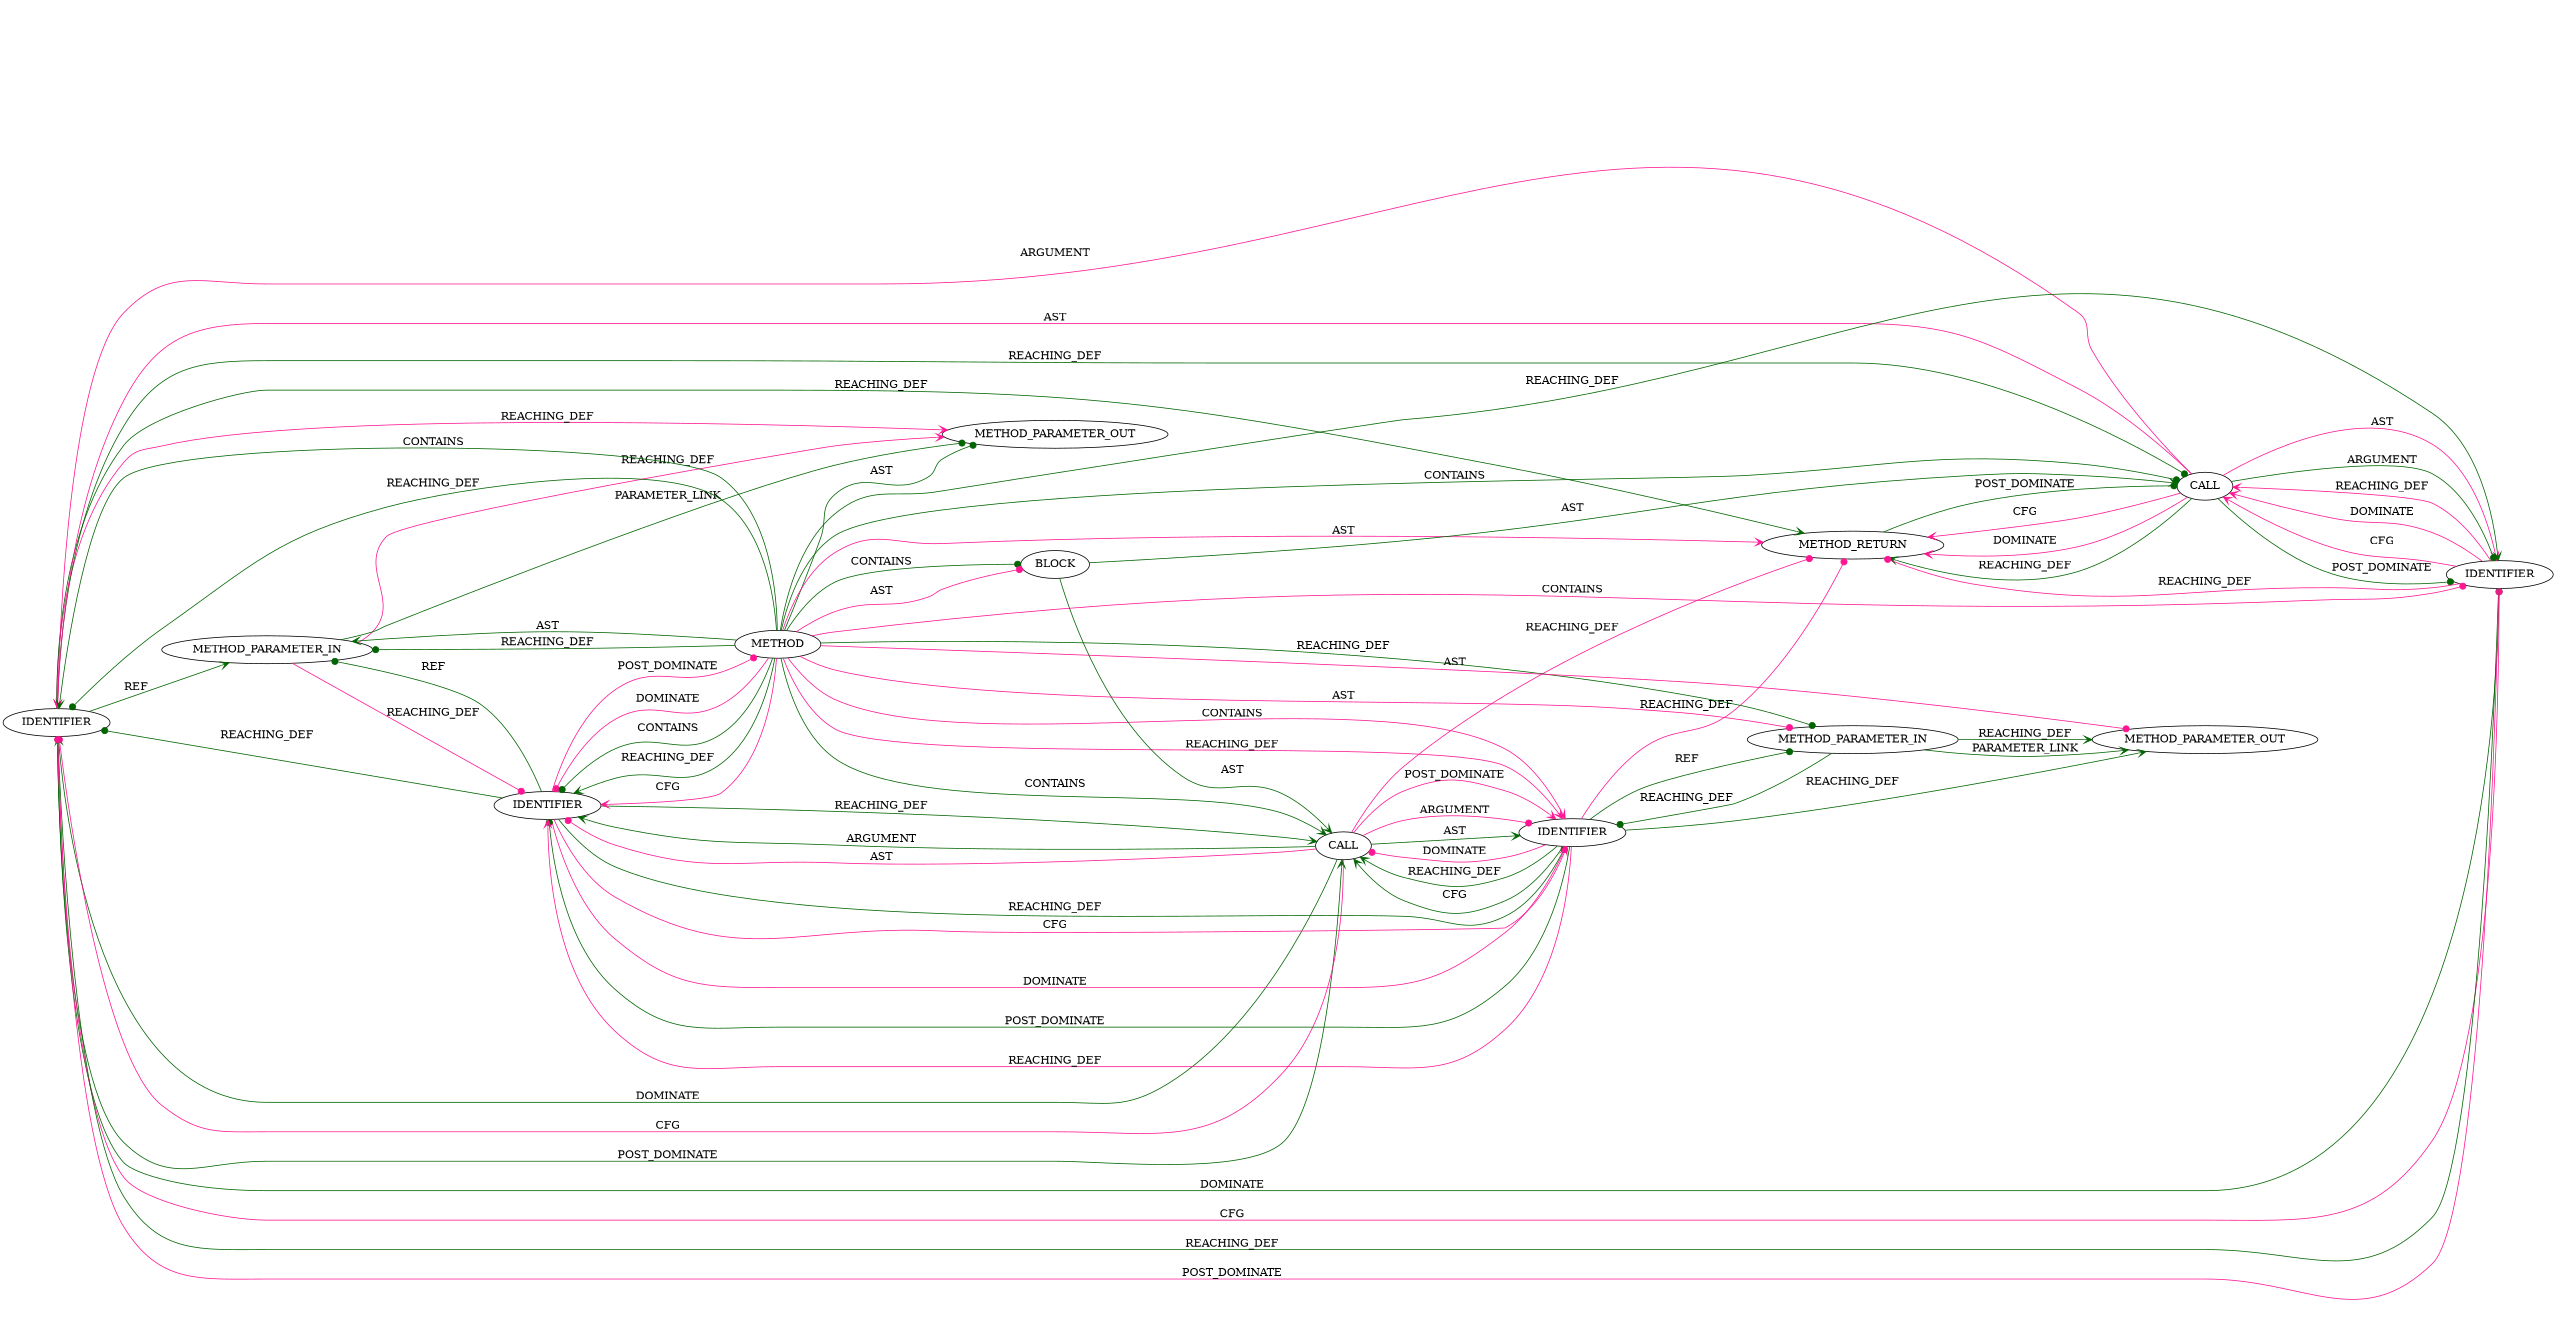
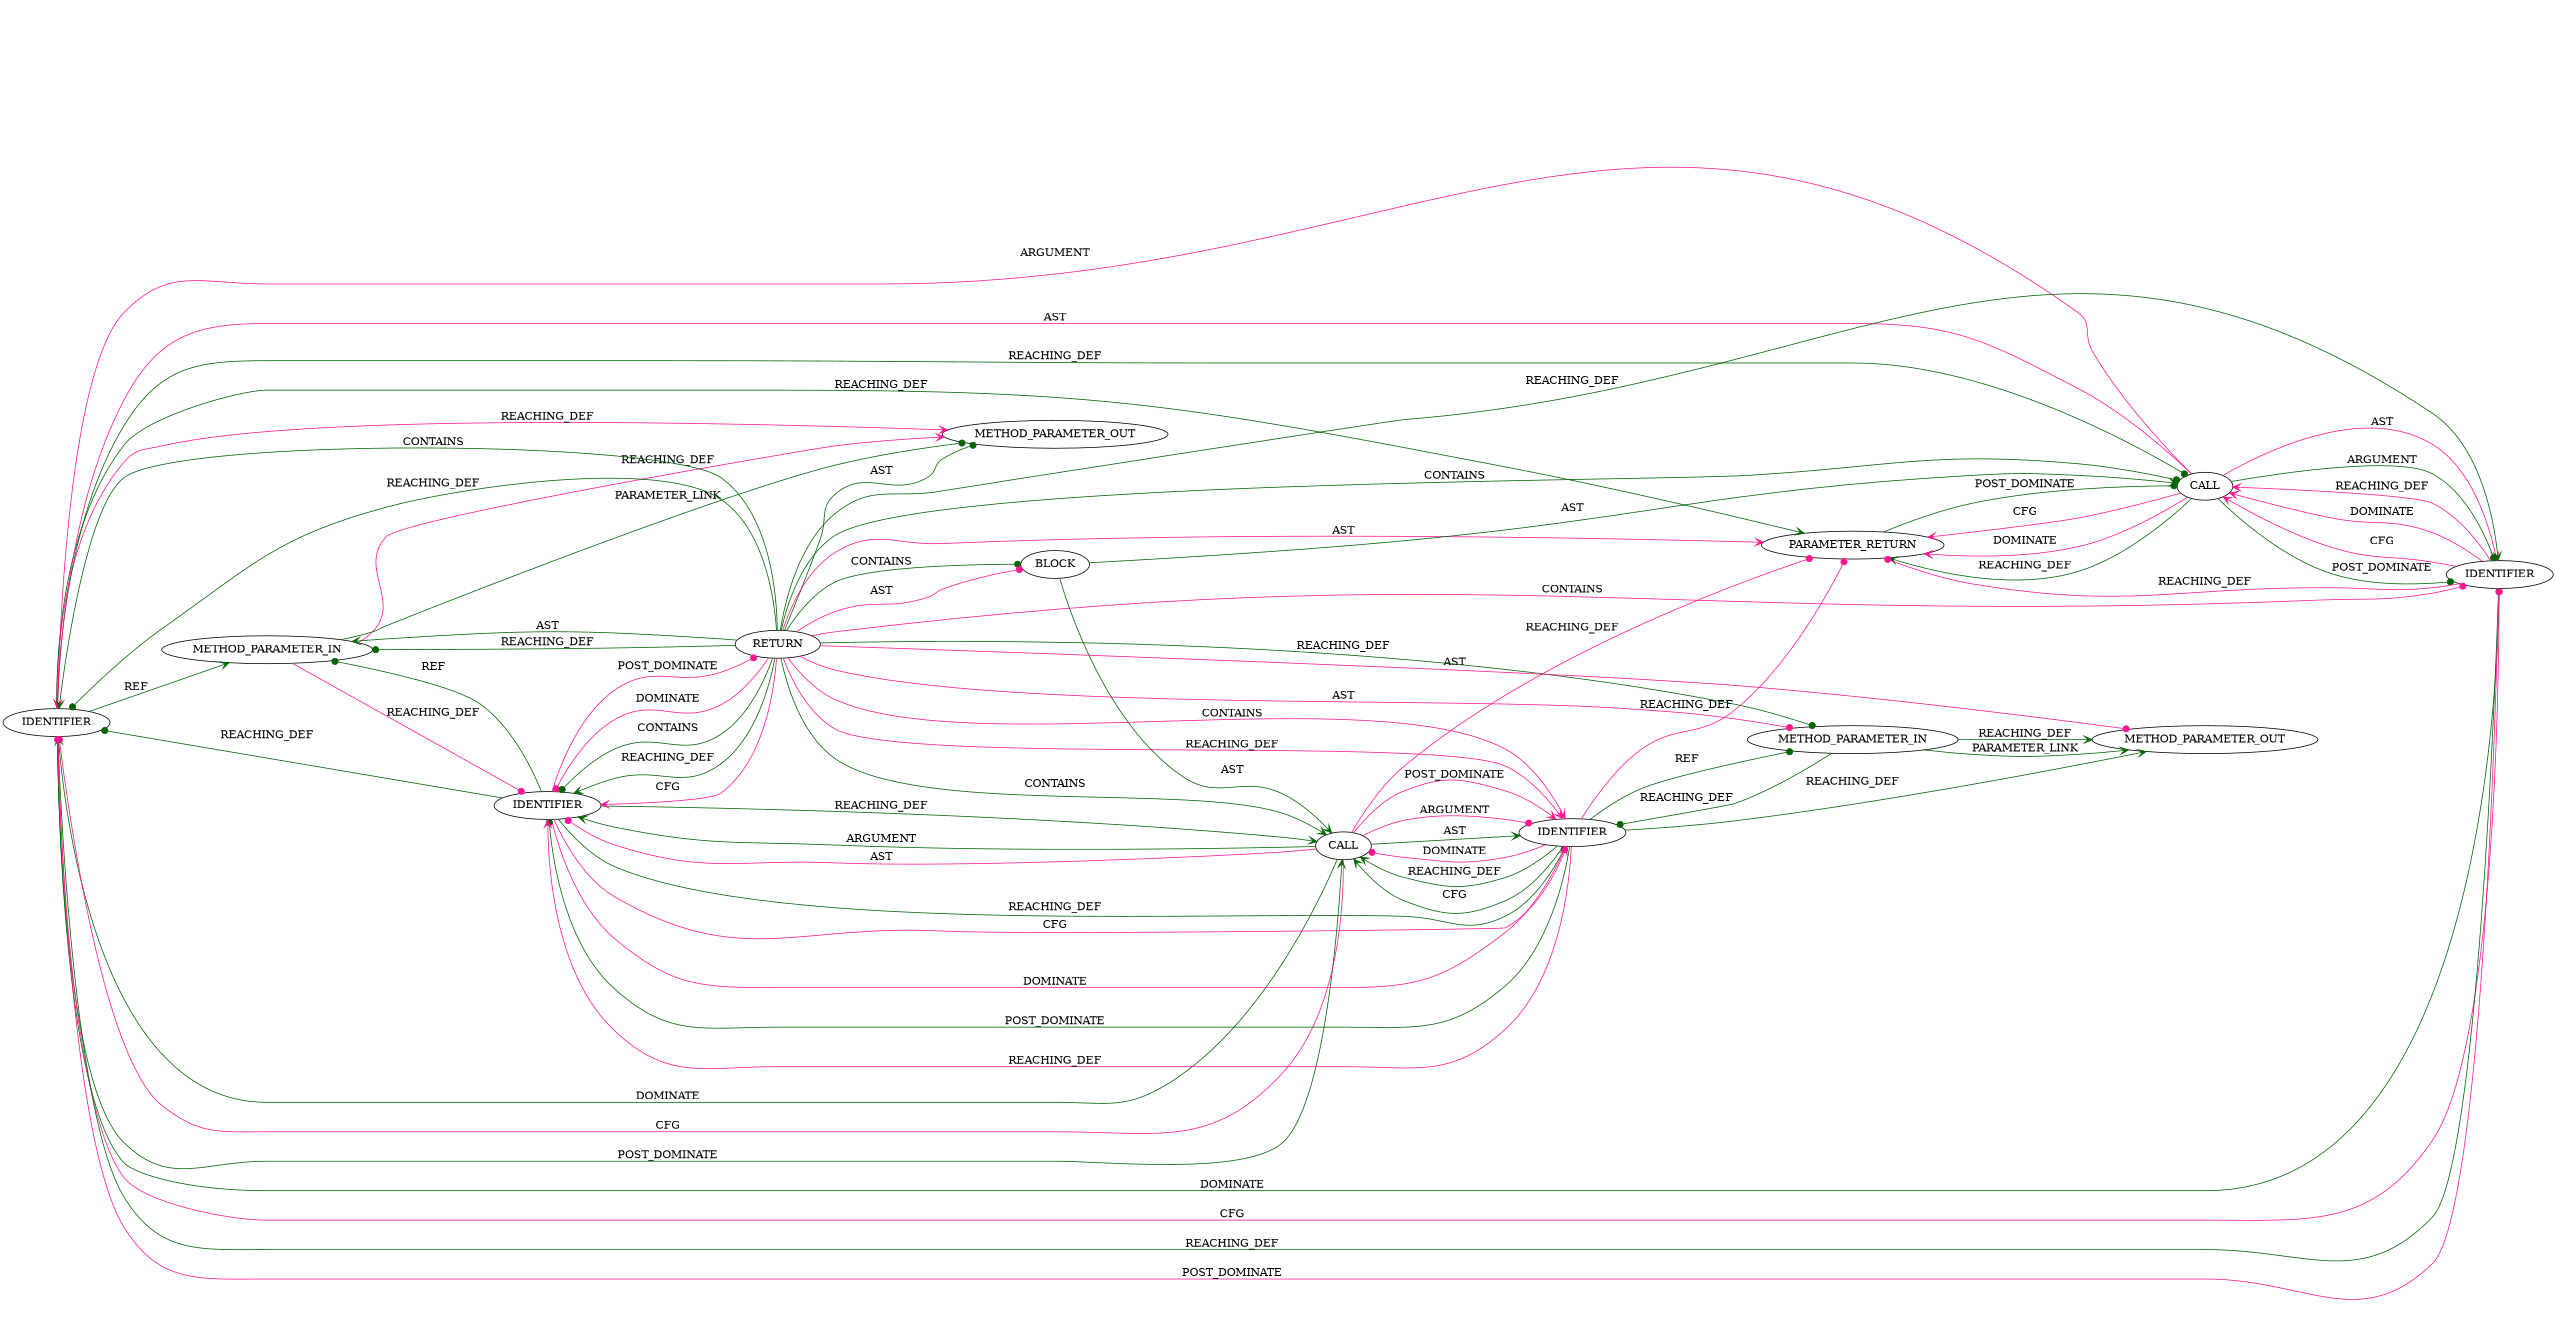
node "METHOD_RETURN": label "METHOD_RETURN" -> "PARAMETER_RETURN"
node "METHOD": label "METHOD" -> "RETURN"
